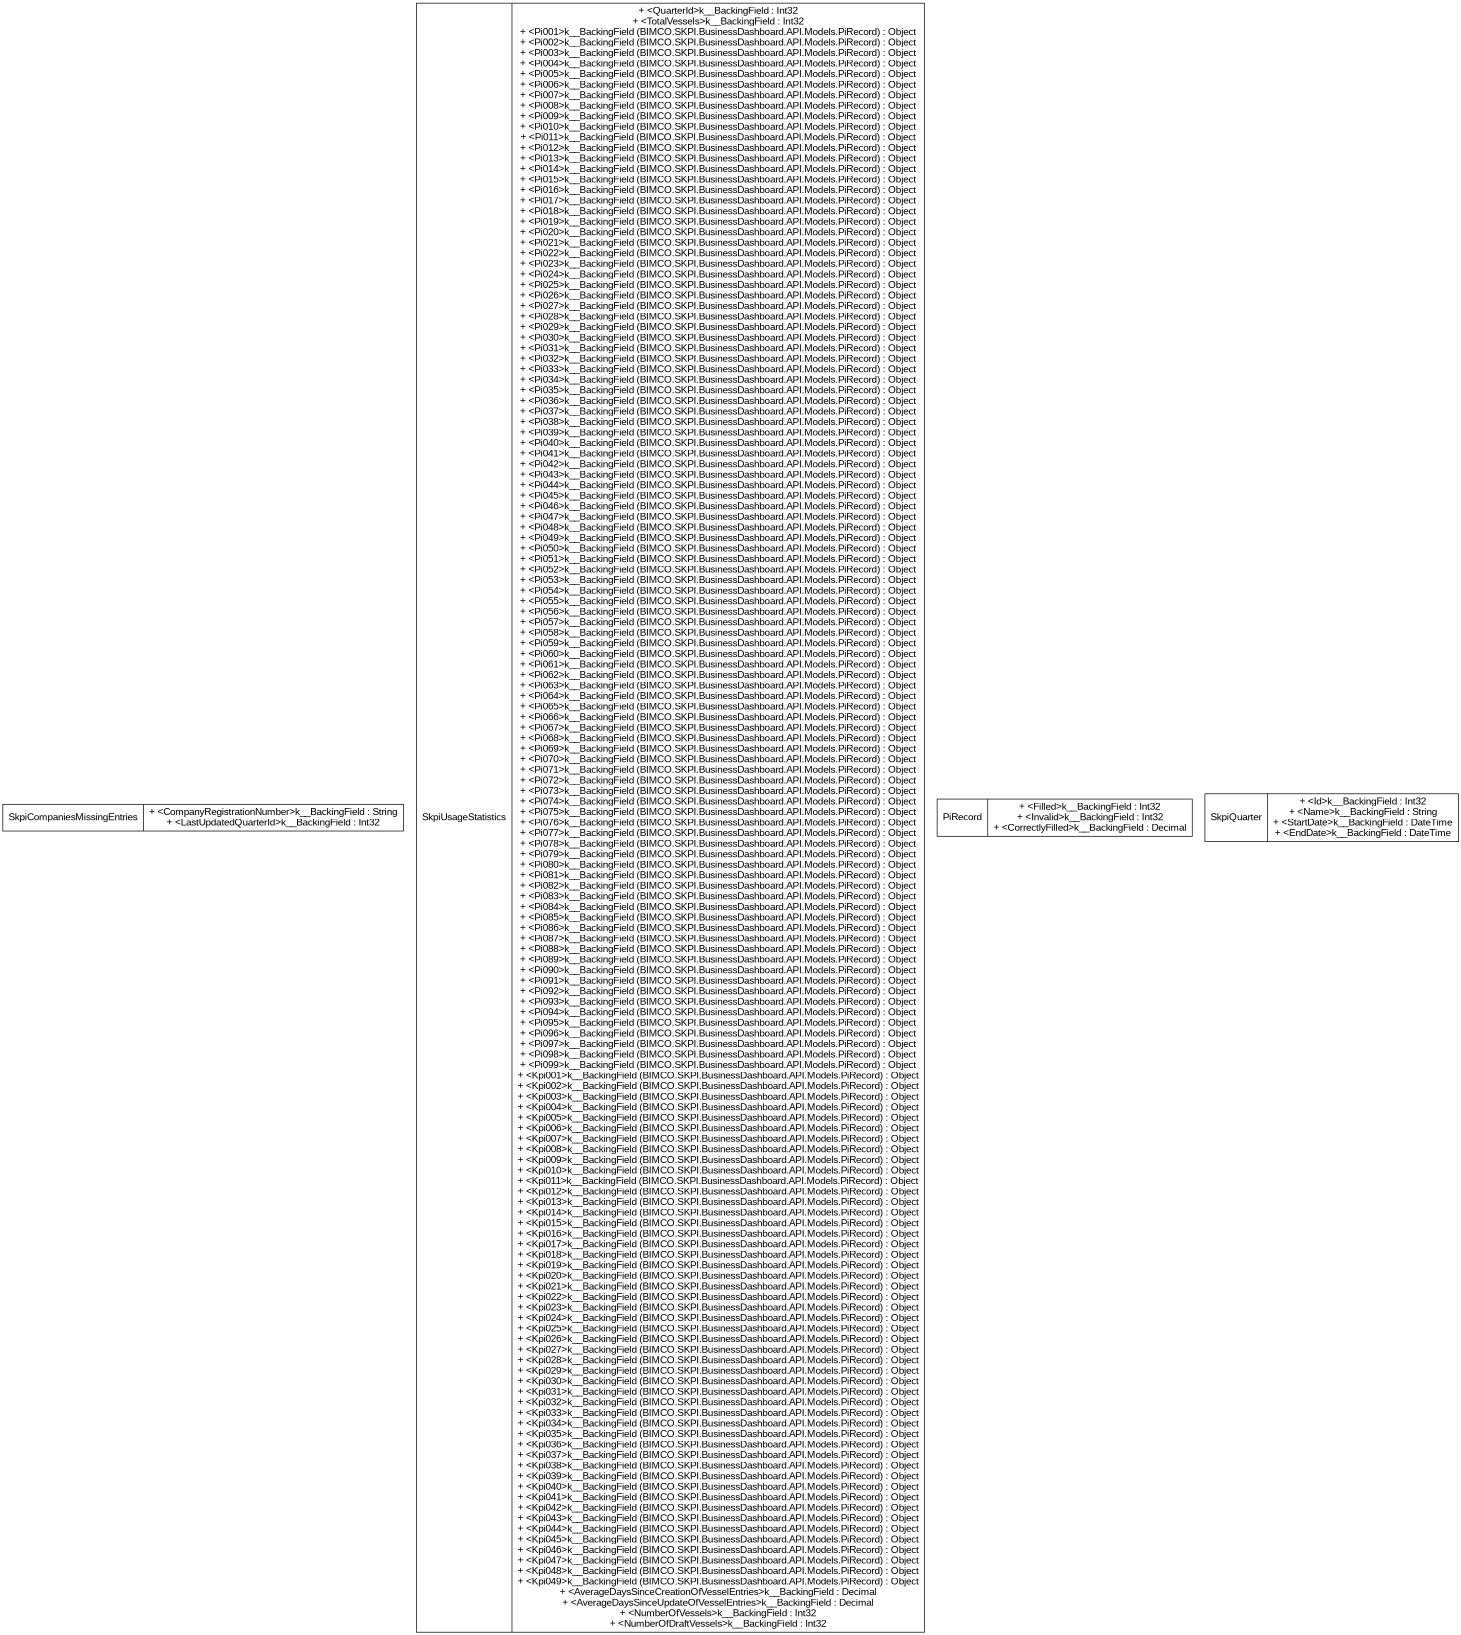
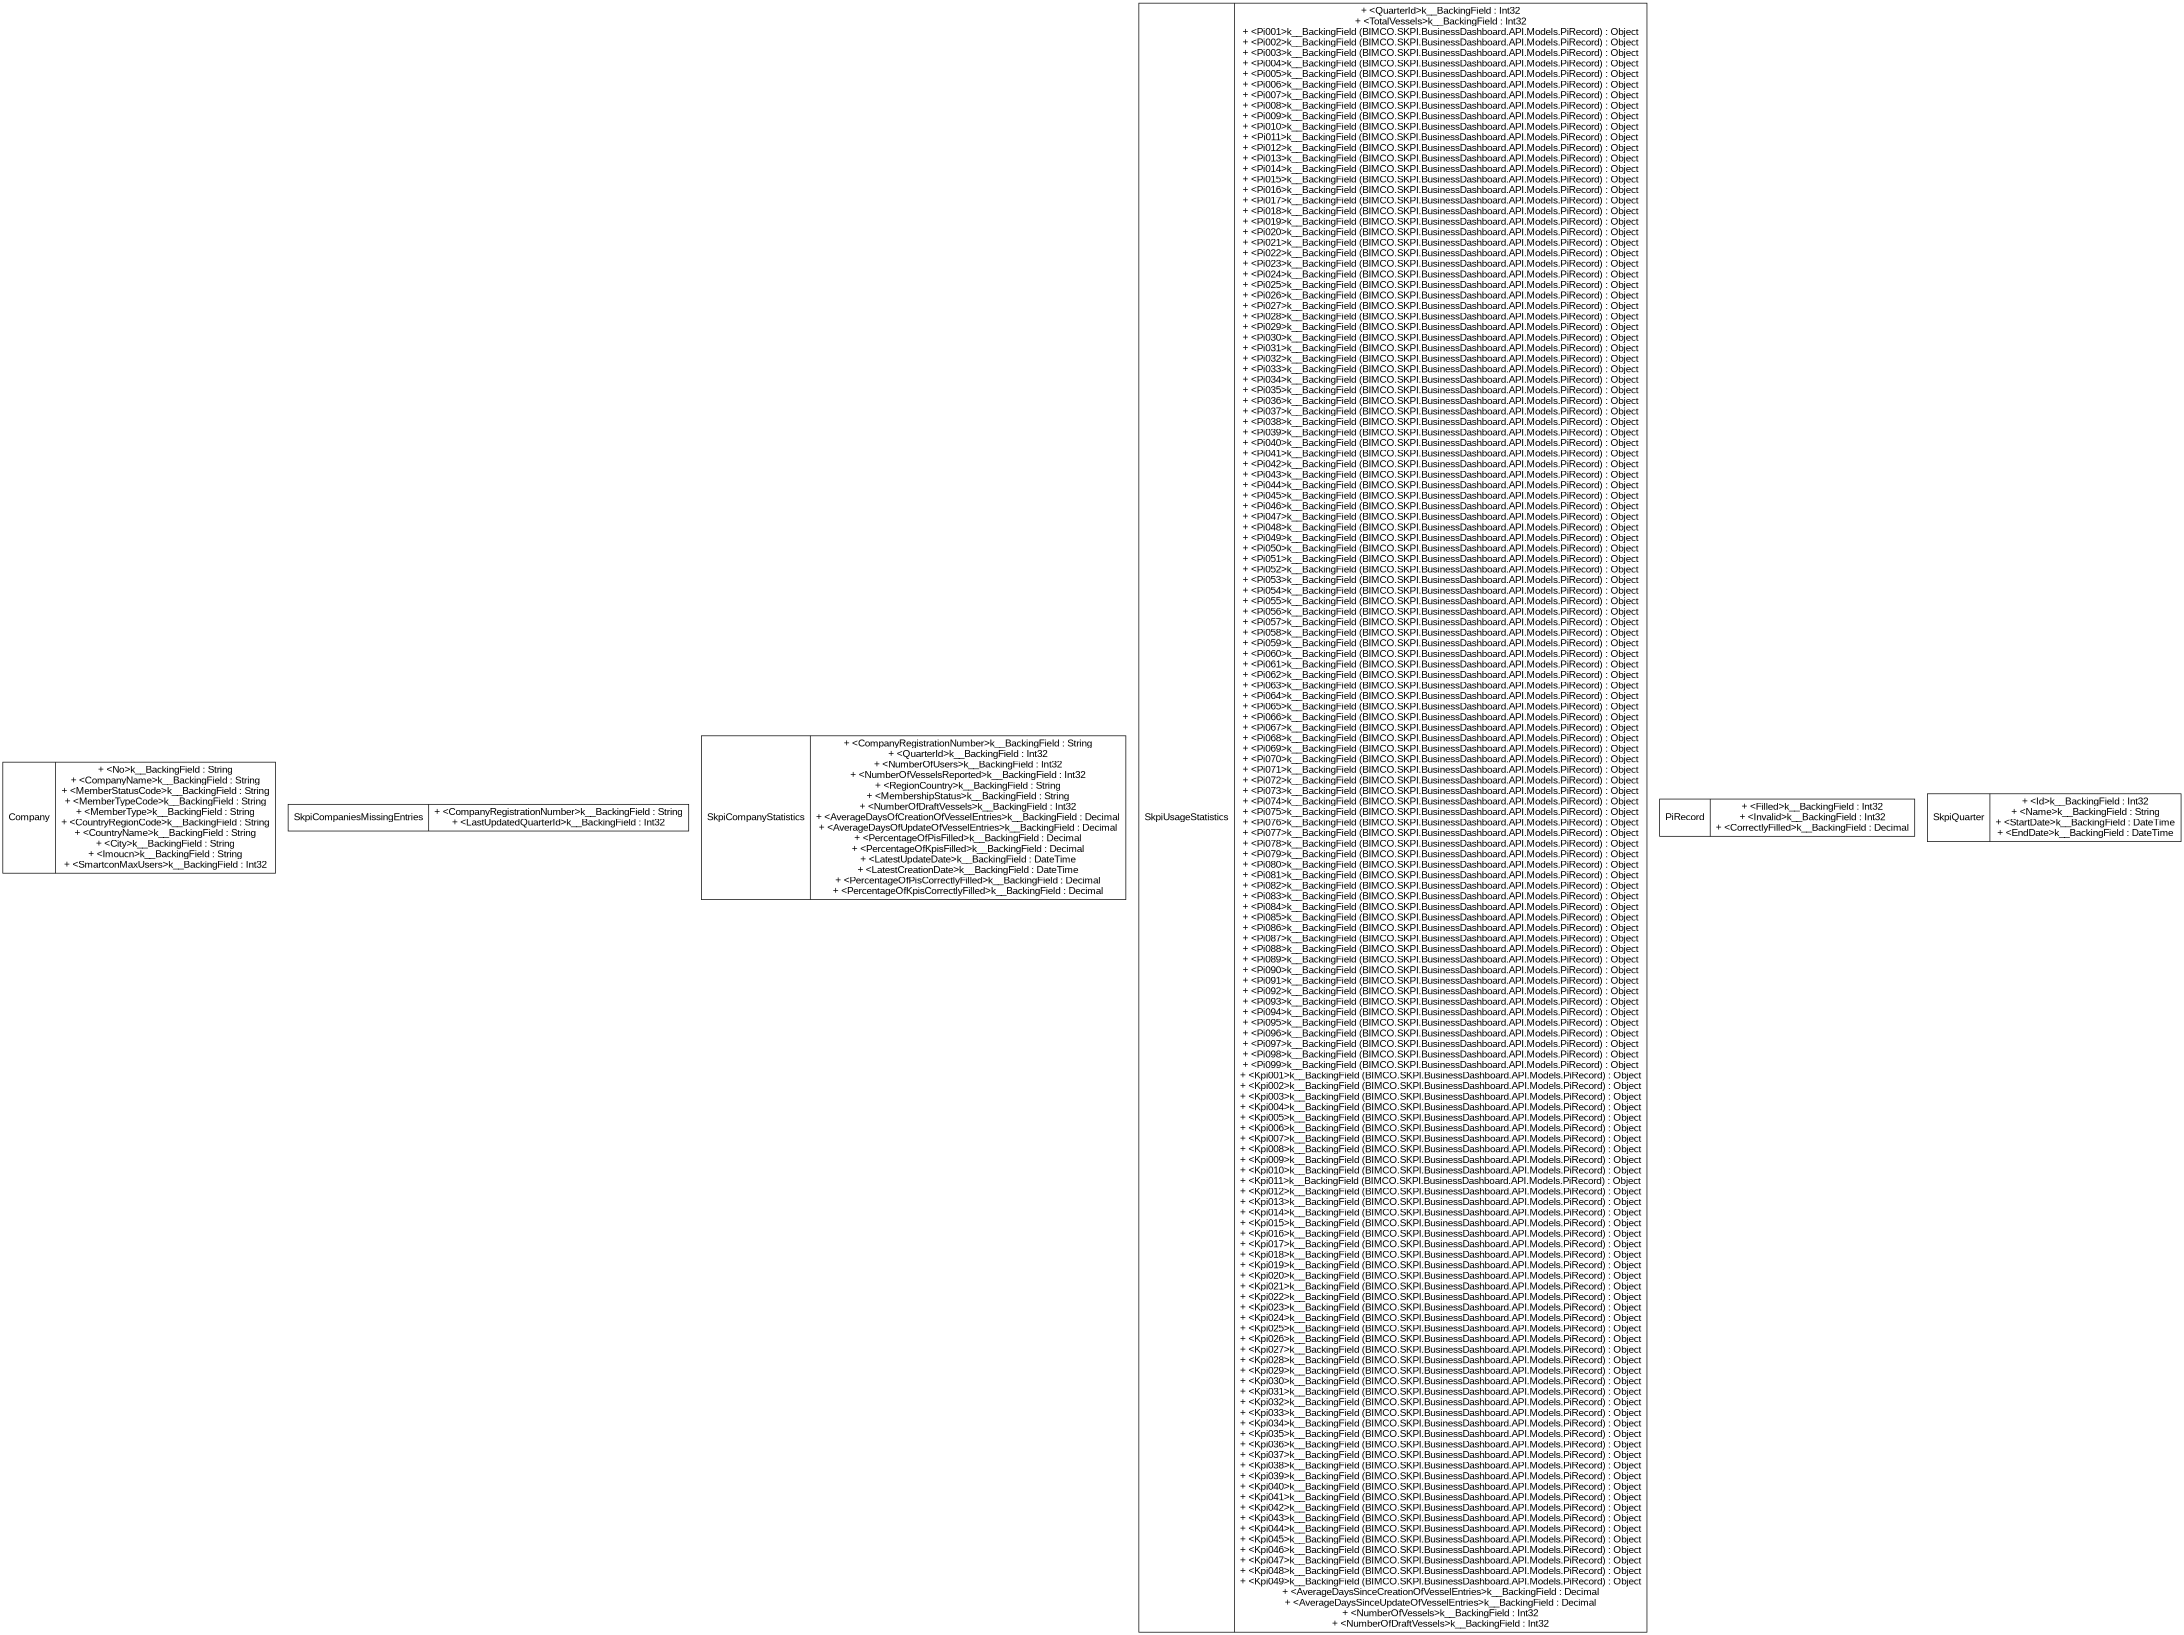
node "Company": added
node "SkpiCompanyStatistics": added
